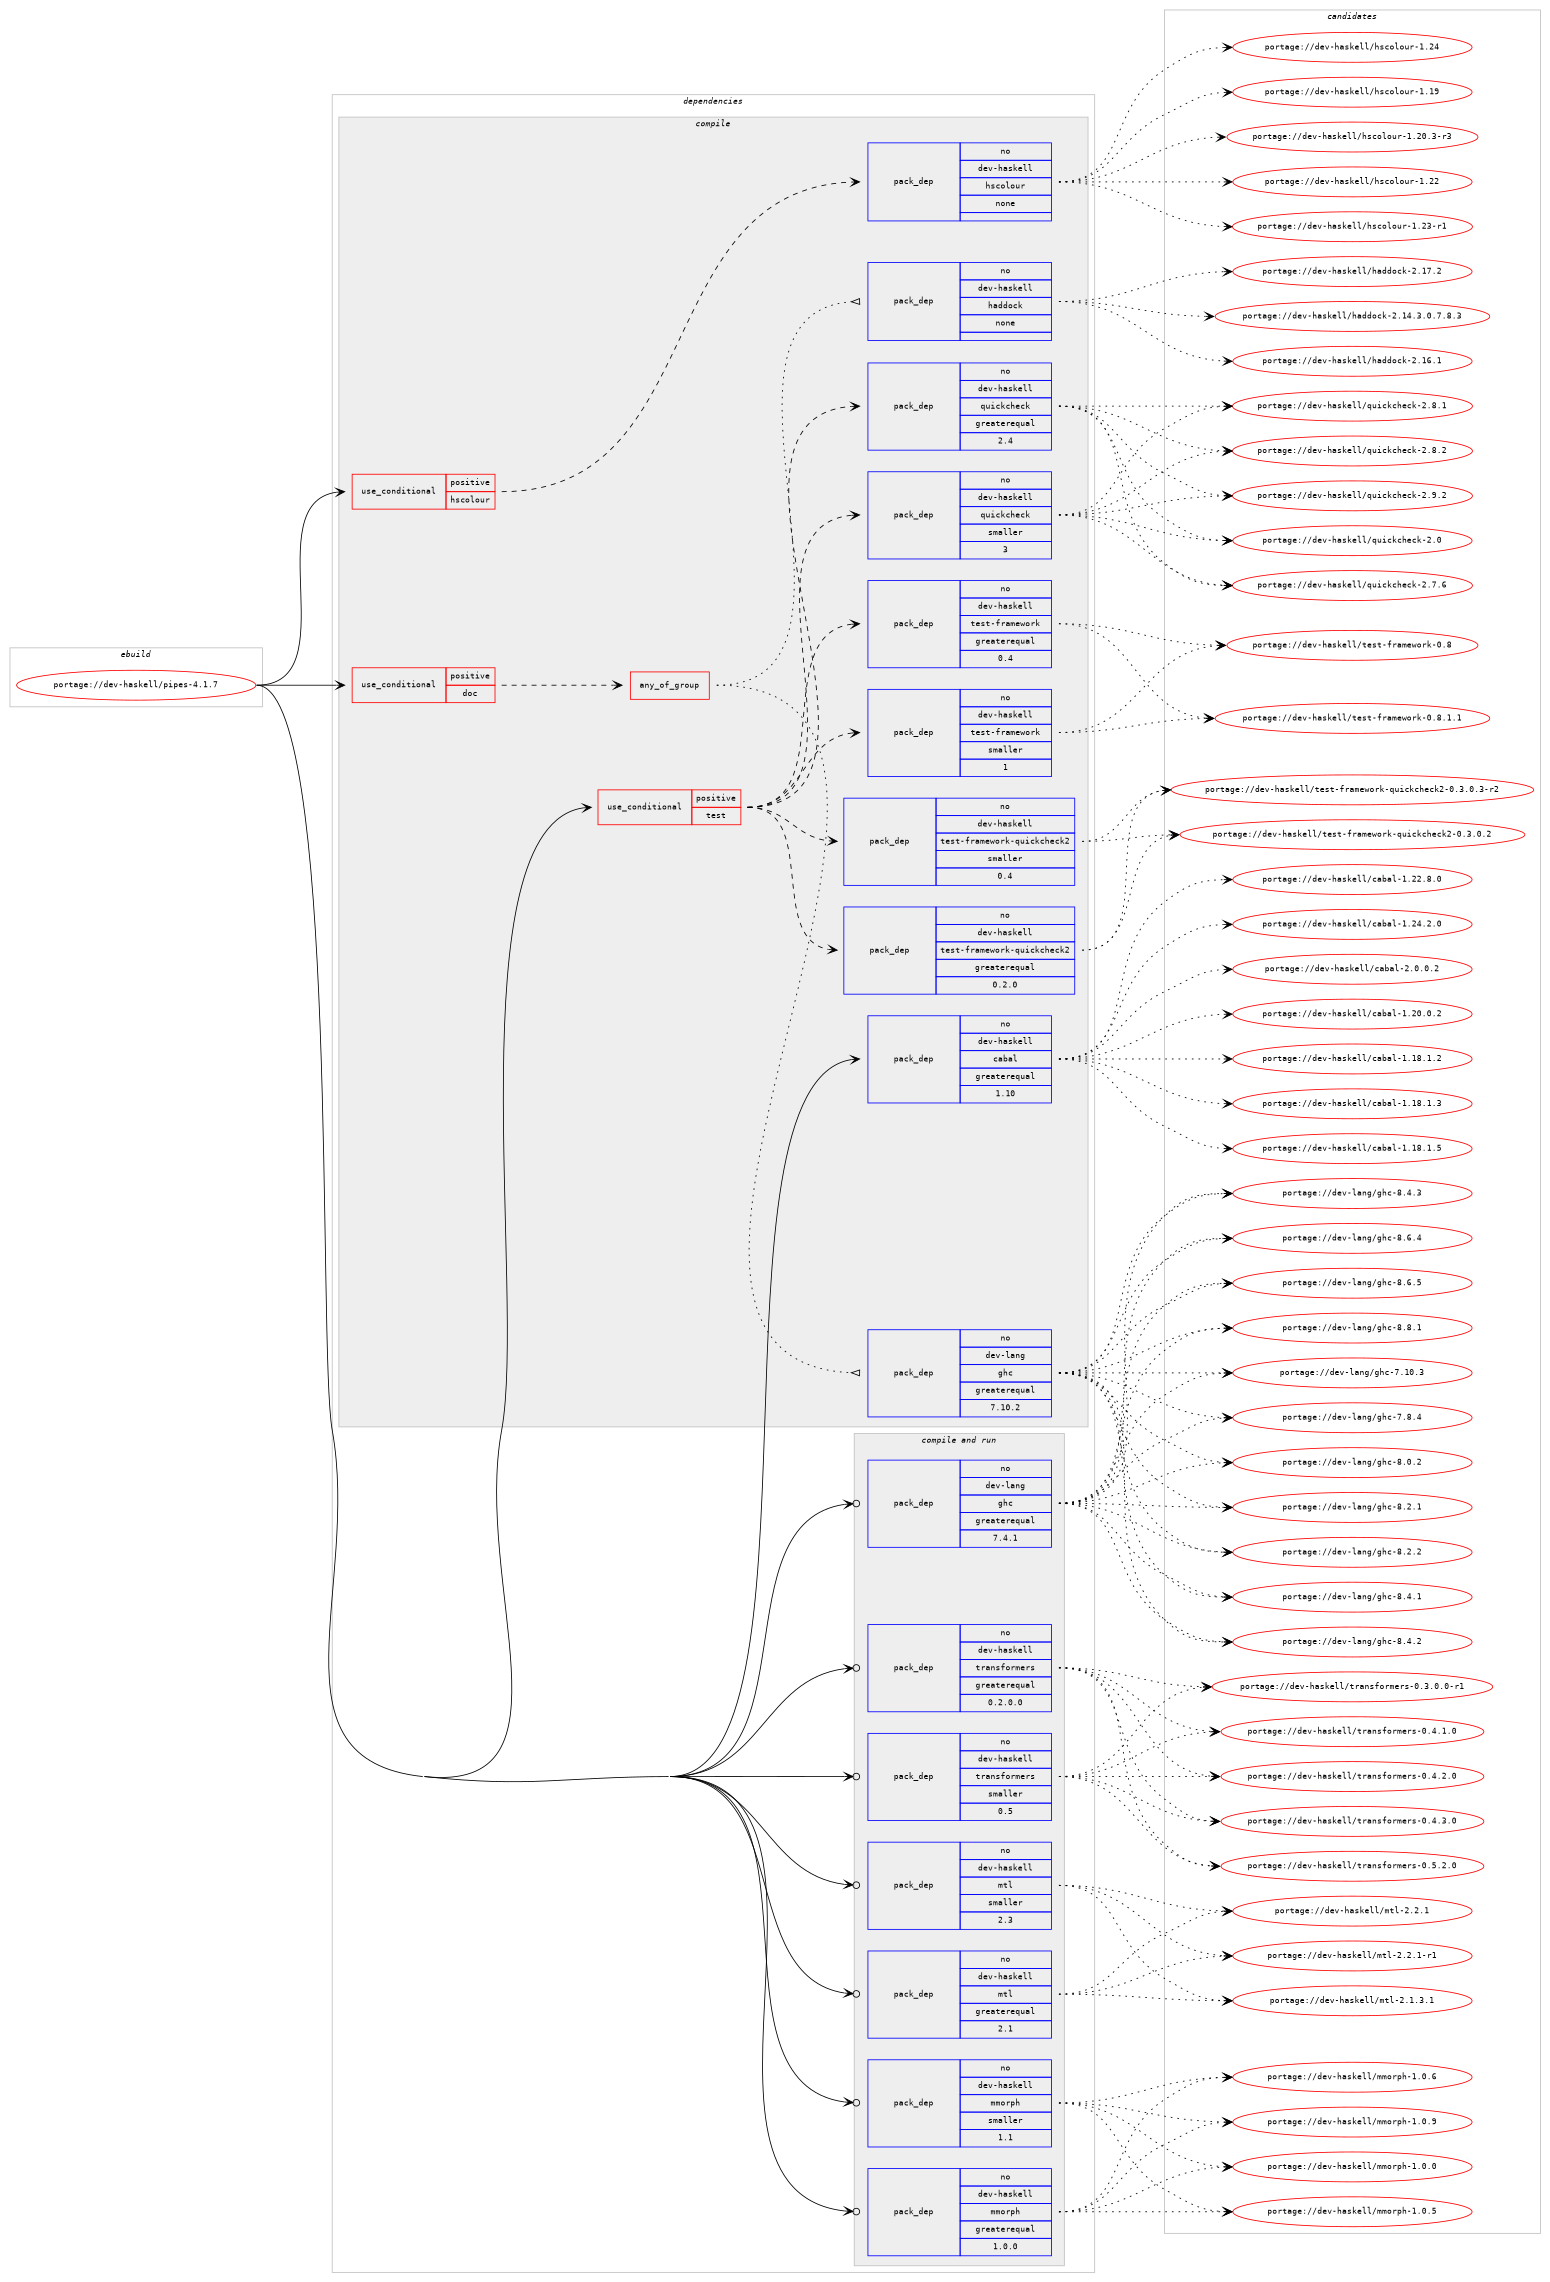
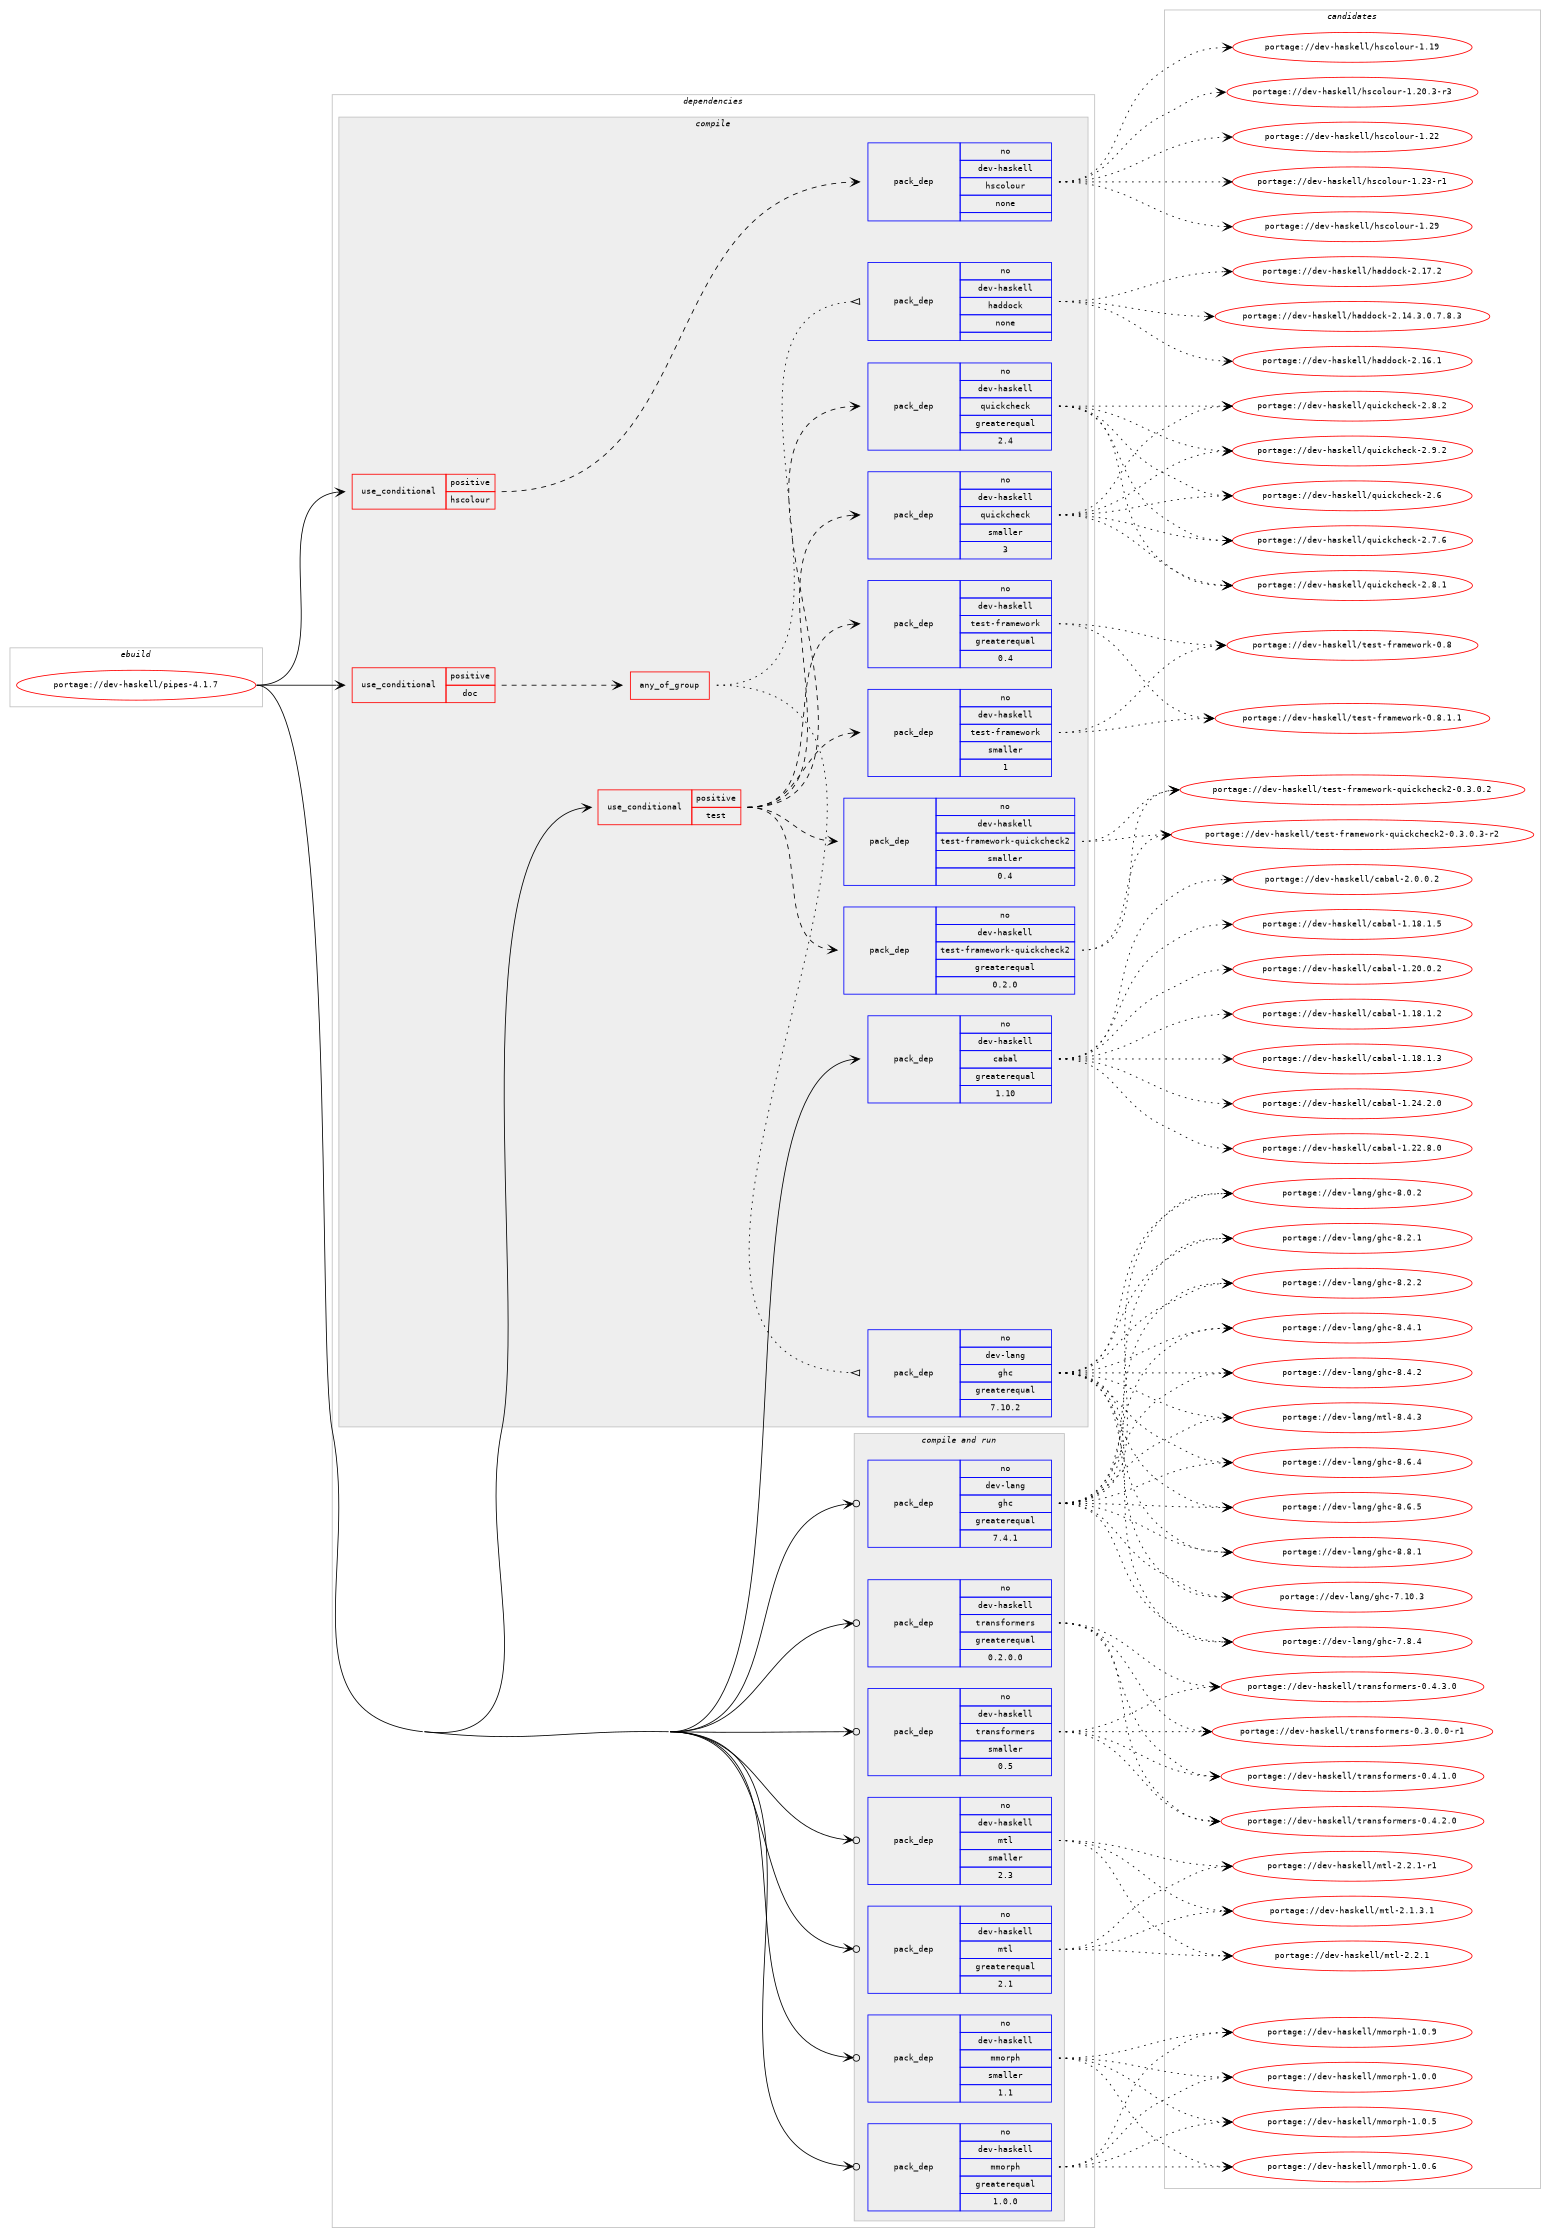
node "portage://dev-haskell/hscolour-1.24": label "portage://dev-haskell/hscolour-1.24" -> "portage://dev-haskell/hscolour-1.29"
node "portage://dev-haskell/quickcheck-2.0": label "portage://dev-haskell/quickcheck-2.0" -> "portage://dev-haskell/quickcheck-2.6"
node "portage://dev-lang/ghc-8.4.3": label "portage://dev-lang/ghc-8.4.3" -> "portage://dev-lang/mtl-8.4.3"
node "portage://dev-haskell/transformers-0.5.2.0": removed
